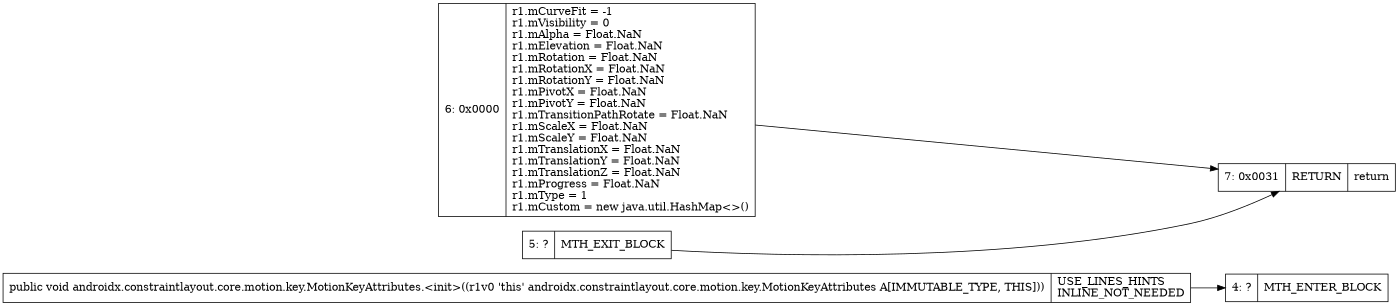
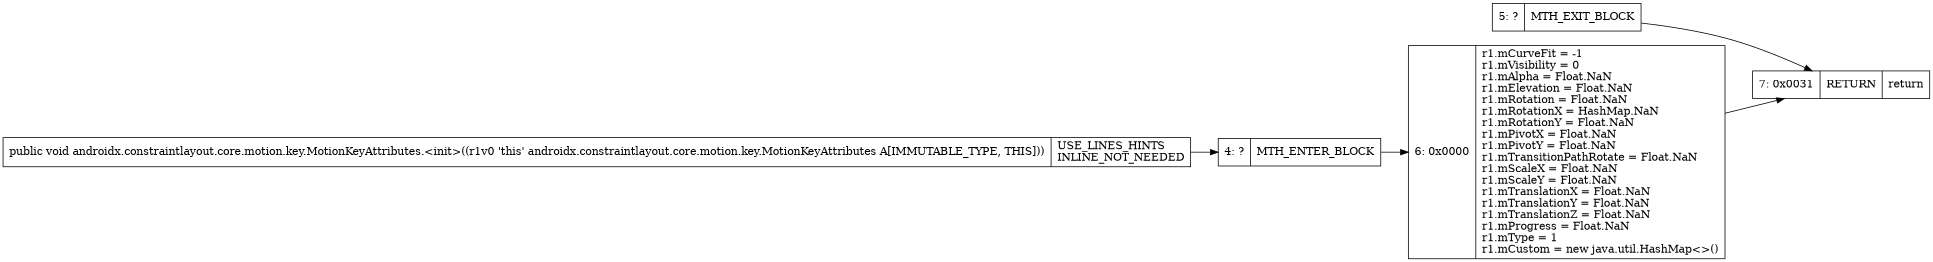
node "6: 0x0000": text "r1.mRotationX = Float.NaN" -> "r1.mRotationX = HashMap.NaN"
edge "4: ?" -> "6: 0x0000": added
